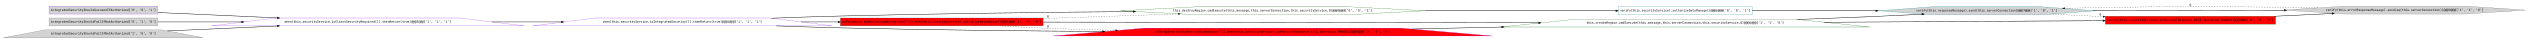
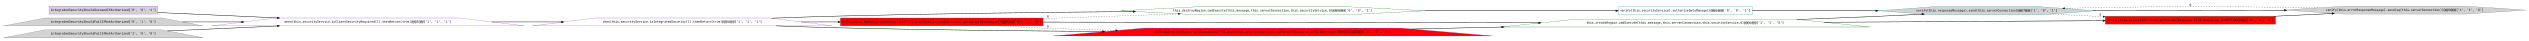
node "integratedSecurityShouldFailIfNotAuthorized['0', '1', '0']": shape box -> trapezium
